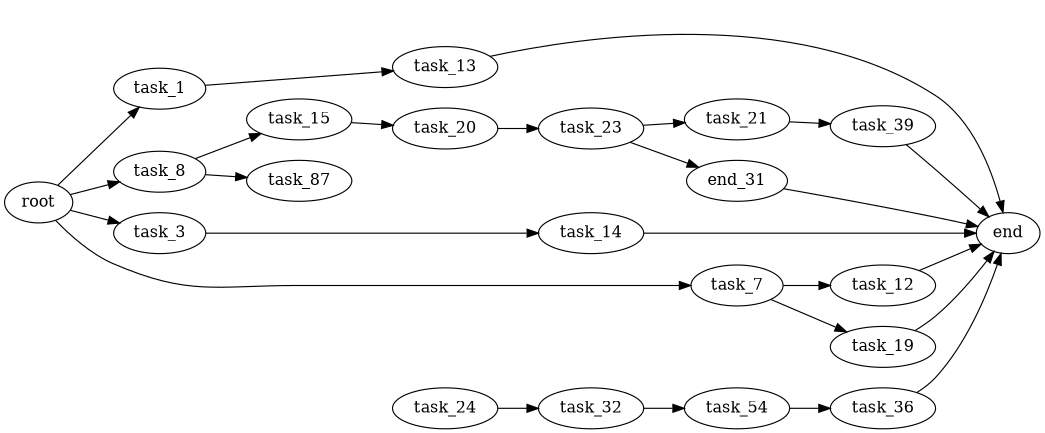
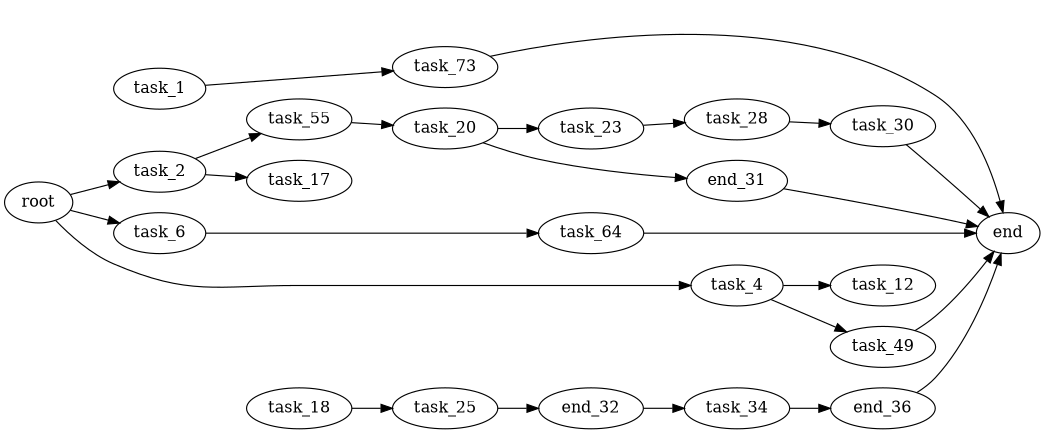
node "task_13": label "task_13" -> "task_73"
node "task_15": label "task_15" -> "task_55"
node "task_21": label "task_21" -> "task_28"
node "task_39": label "task_39" -> "task_30"
edge "root" -> "task_1": removed
edge "task_23" -> "end_31": now "task_20" -> "end_31"
node "task_8": label "task_8" -> "task_2"
node "task_87": label "task_87" -> "task_17"
node "task_3": label "task_3" -> "task_6"
node "task_14": label "task_14" -> "task_64"
edge "task_12" -> "end": removed
node "task_7": label "task_7" -> "task_4"
node "task_19": label "task_19" -> "task_49"
node "task_18": added
node "task_24": label "task_24" -> "task_25"
node "task_32": label "task_32" -> "end_32"
node "task_54": label "task_54" -> "task_34"
node "task_36": label "task_36" -> "end_36"
